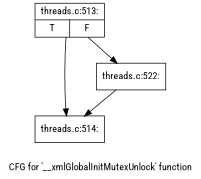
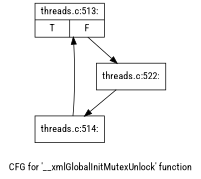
edge "threads.c:513:" -> "threads.c:514:": reversed
